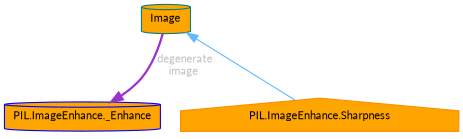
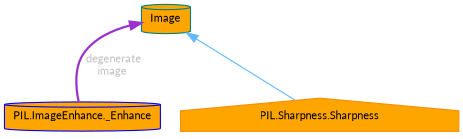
edge "Image" -> "PIL.ImageEnhance._Enhance": reversed
node "PIL.ImageEnhance.Sharpness": label "PIL.ImageEnhance.Sharpness" -> "PIL.Sharpness.Sharpness"
